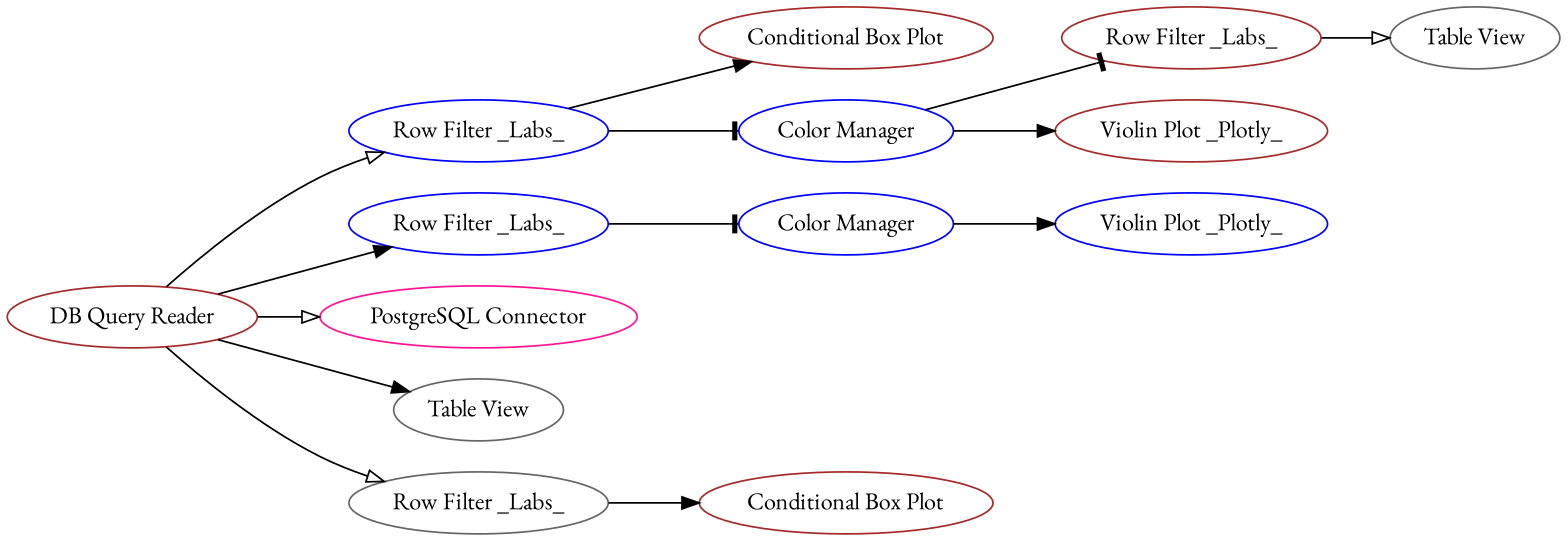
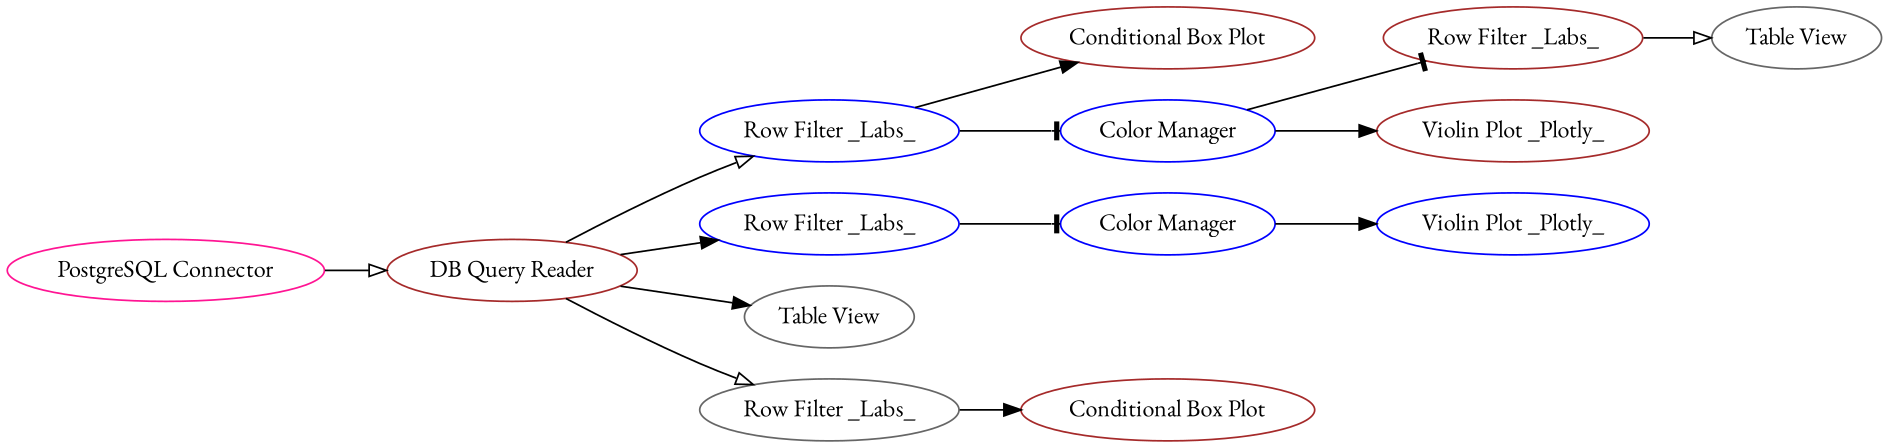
edge "DB Query Reader" -> "PostgreSQL Connector": reversed
